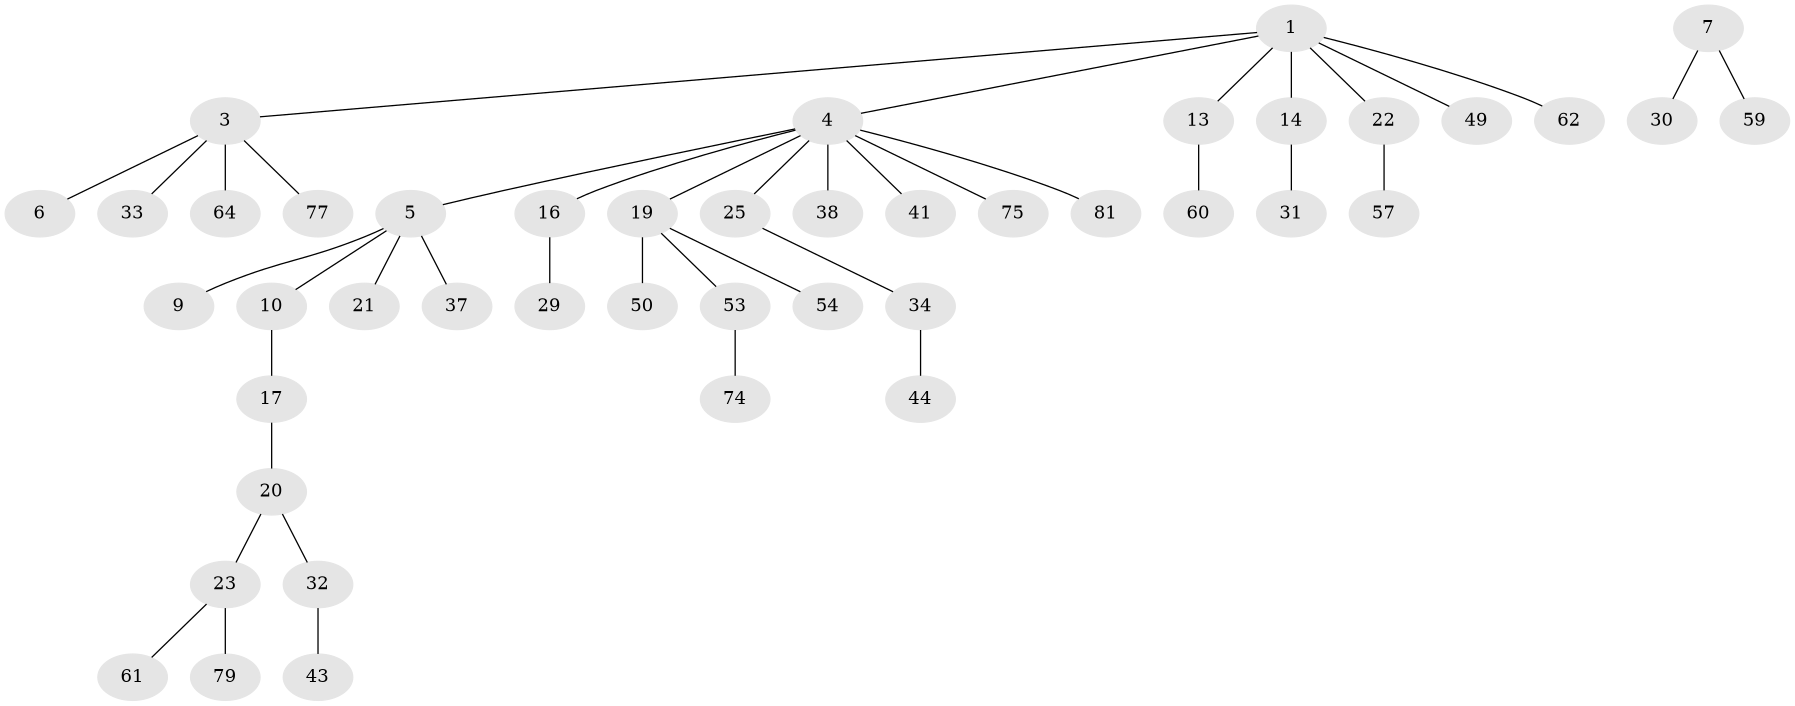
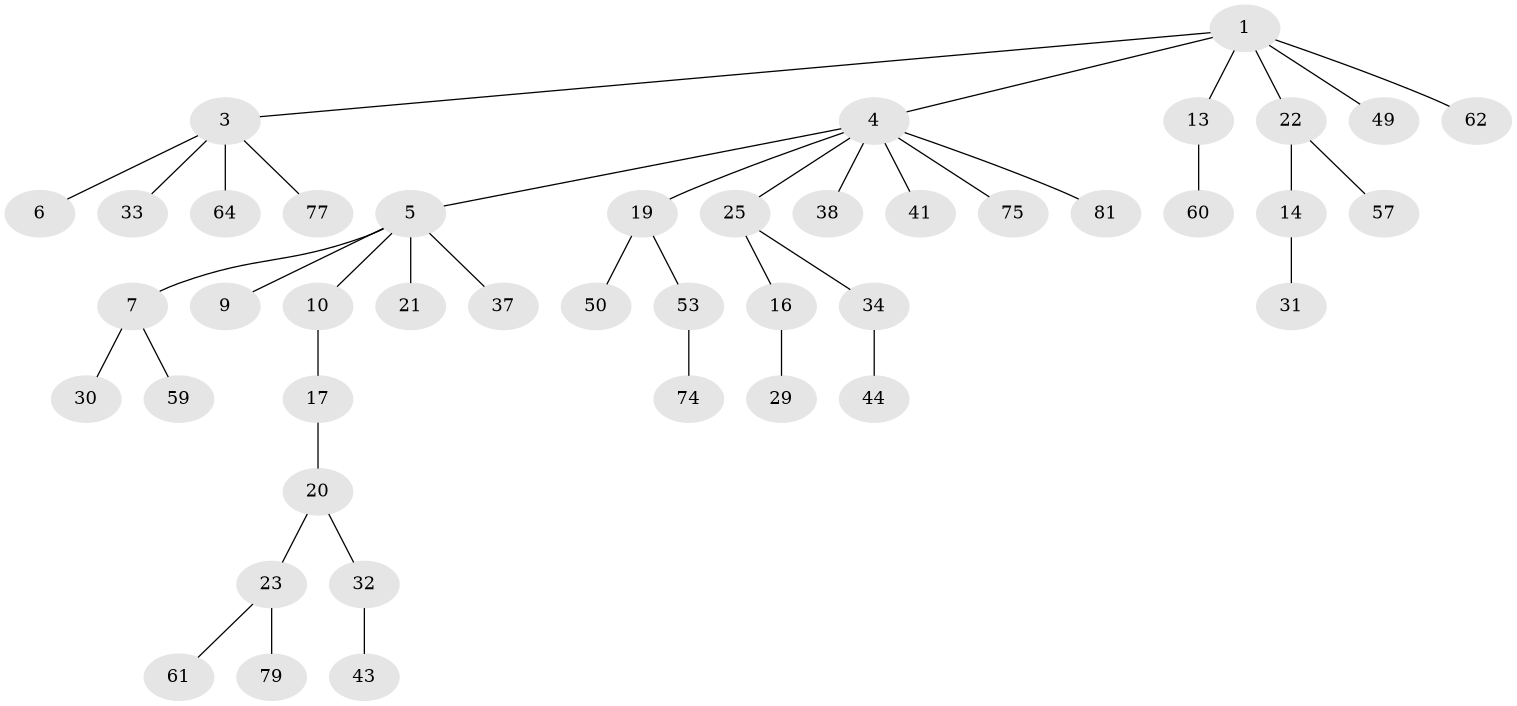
edge "1" -- "14": now "22" -- "14"
edge "4" -- "16": now "25" -- "16"
edge "5" -- "7": added
node "54": removed
